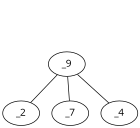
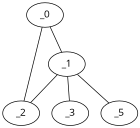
node "_0": added
node "_9": label "_9" -> "_1"
node "_7": label "_7" -> "_3"
node "_4": label "_4" -> "_5"
